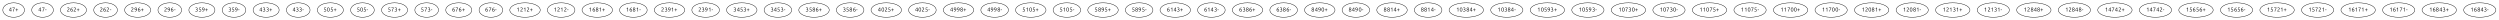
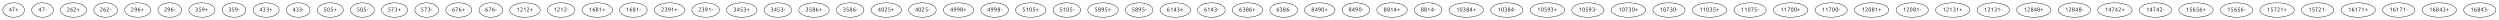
node "11075+": label "11075+" -> "11035+"
